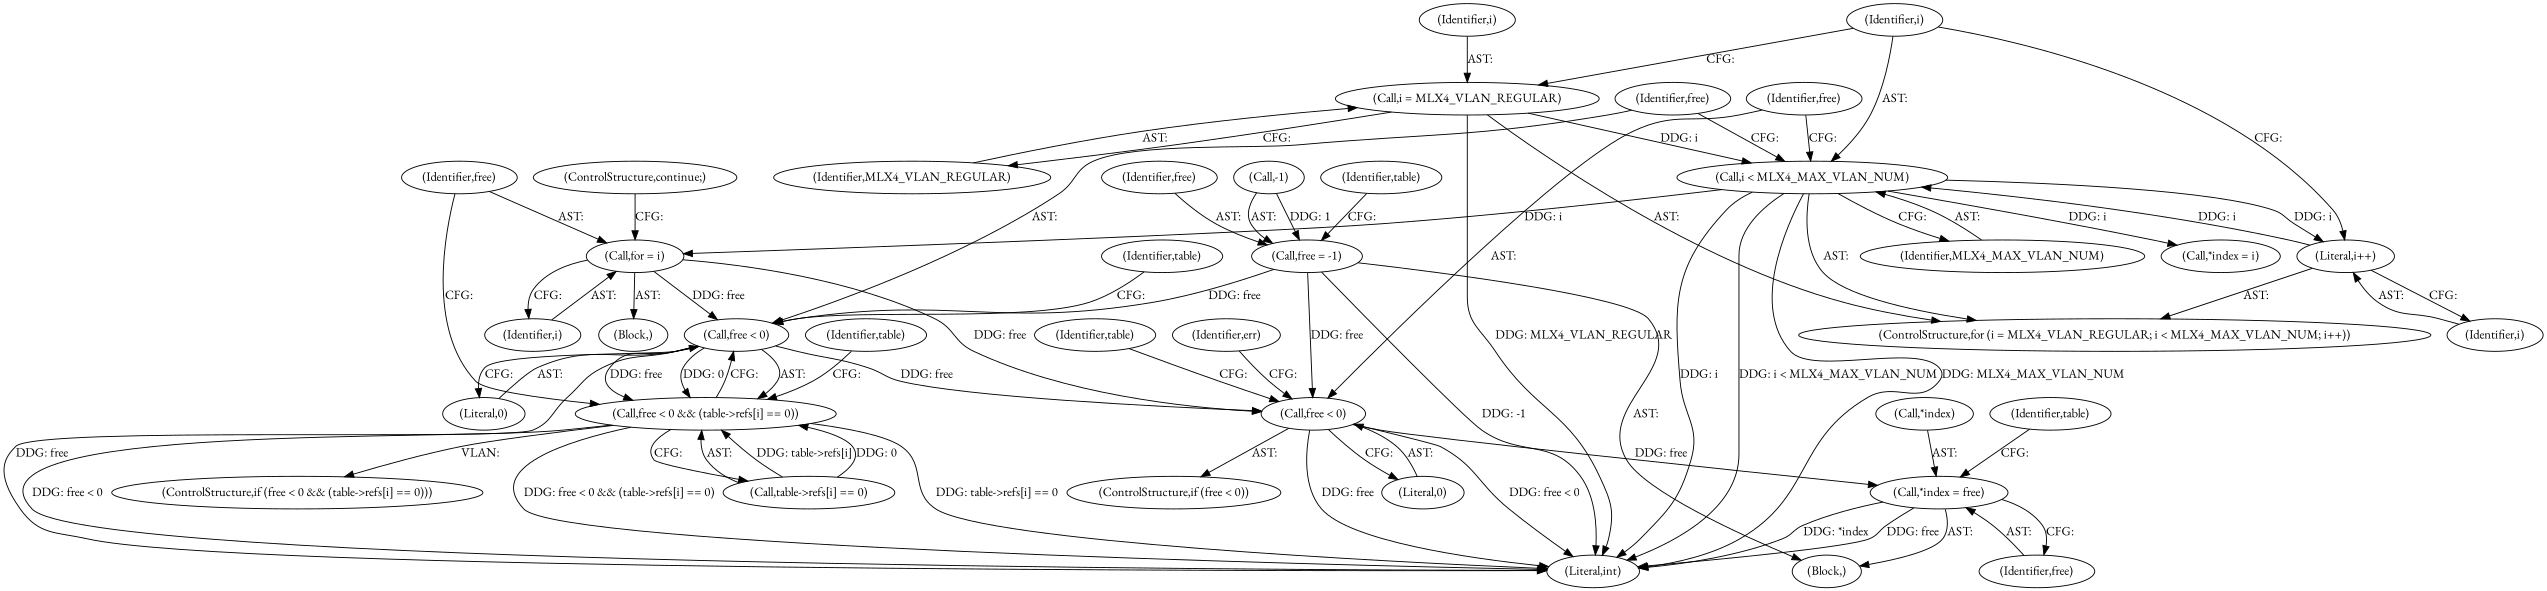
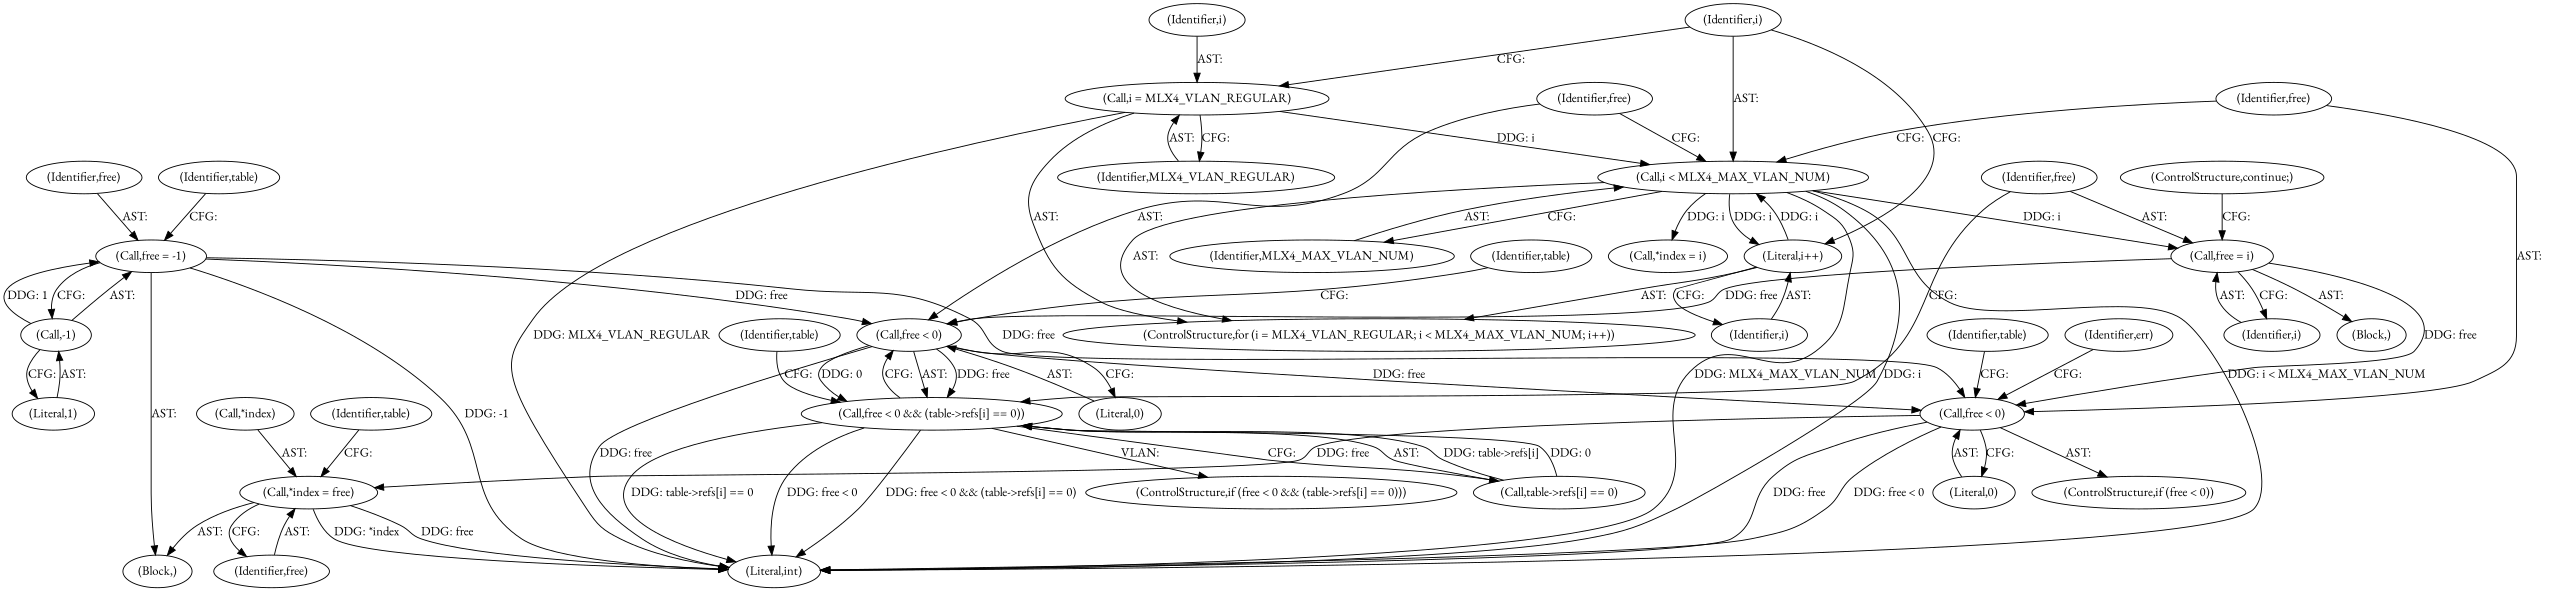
node "(Call,for = i)": label "(Call,for = i)" -> "(Call,free = i)"
edge "(Call,free = -1)" -> "(Call,-1)": added, label "CFG:"
node "(Literal,1)": added
